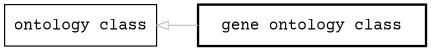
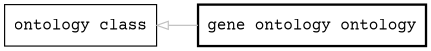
node "gene ontology class": label "gene ontology class" -> "gene ontology ontology"
